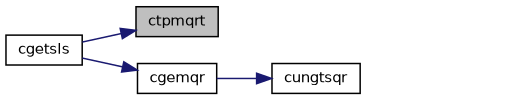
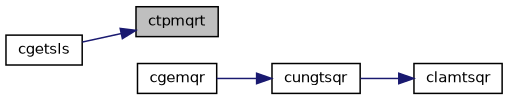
edge "cgetsls" -> "cgemqr": removed
node "clamtsqr": added
